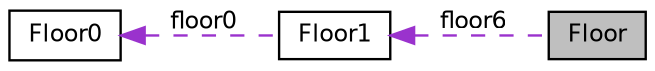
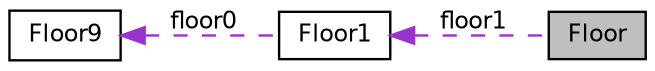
edge "Floor" -> "Floor1": label " floor6" -> " floor1"
node "Floor0": label "Floor0" -> "Floor9"
